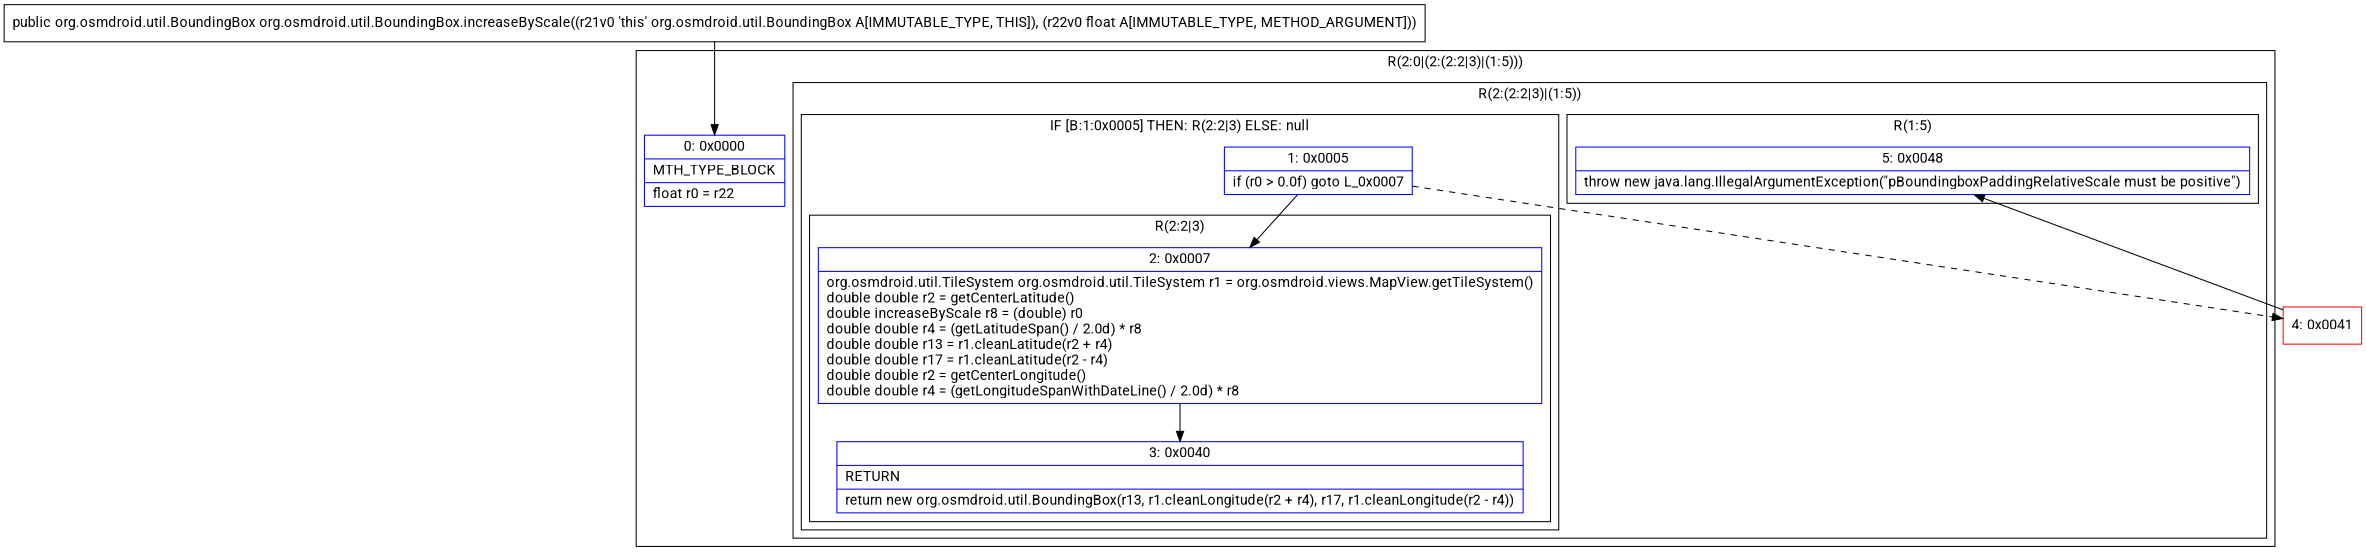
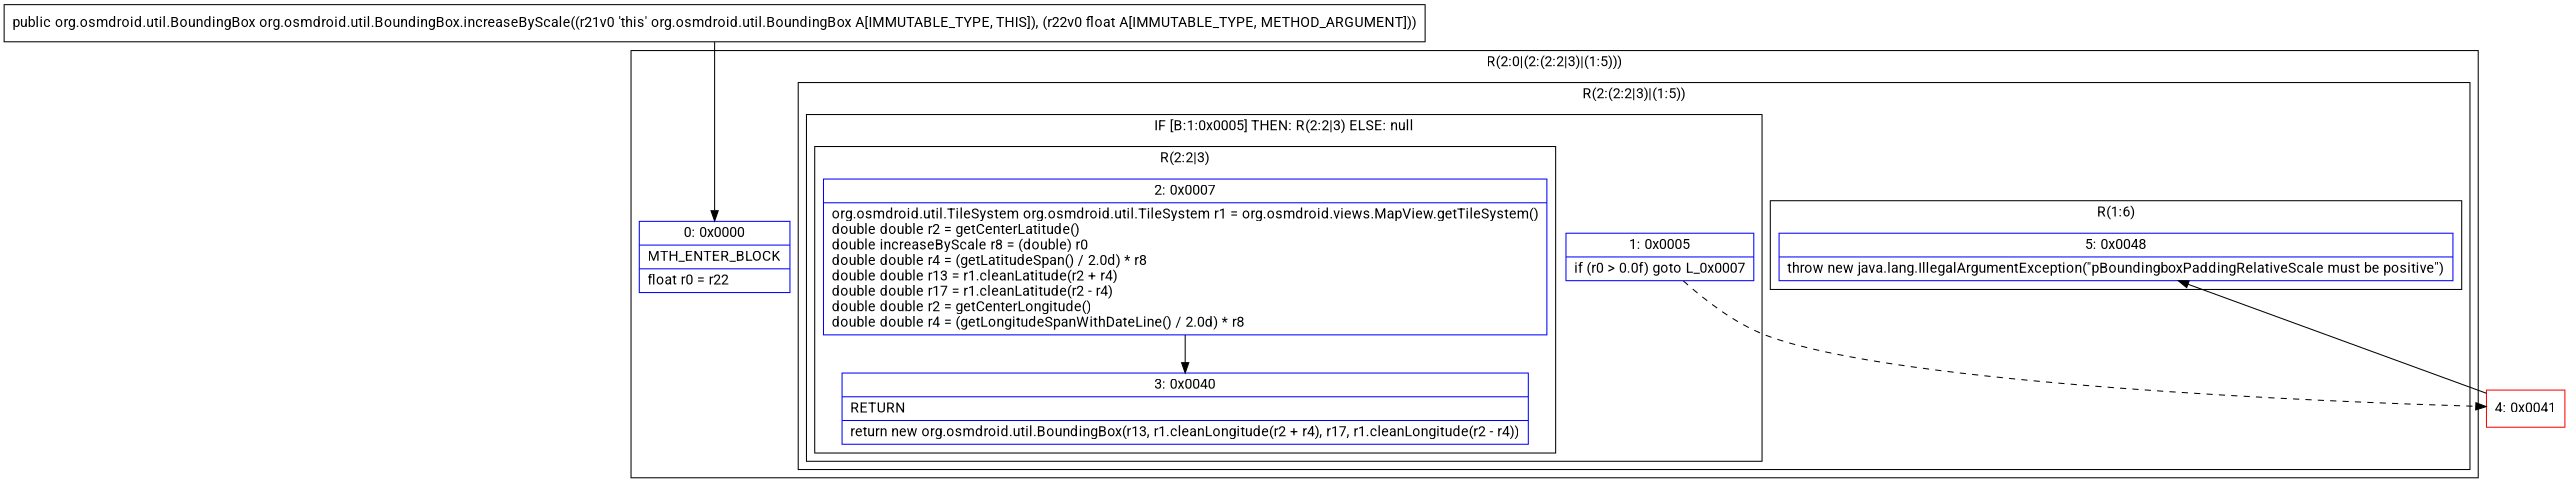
cluster "R(1:5)": label "R(1:5)" -> "R(1:6)"
node "0: 0x0000": text "MTH_TYPE_BLOCK" -> "MTH_ENTER_BLOCK"
edge "1: 0x0005" -> "2: 0x0007": removed
